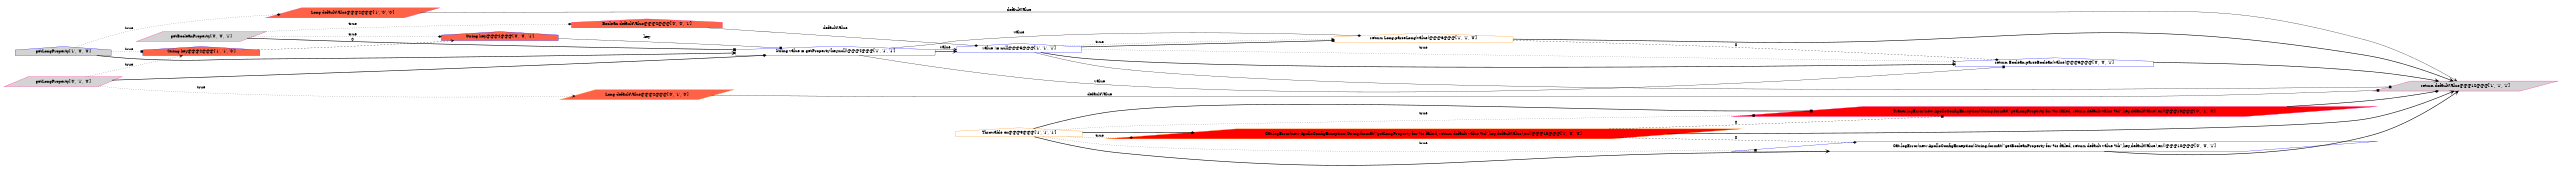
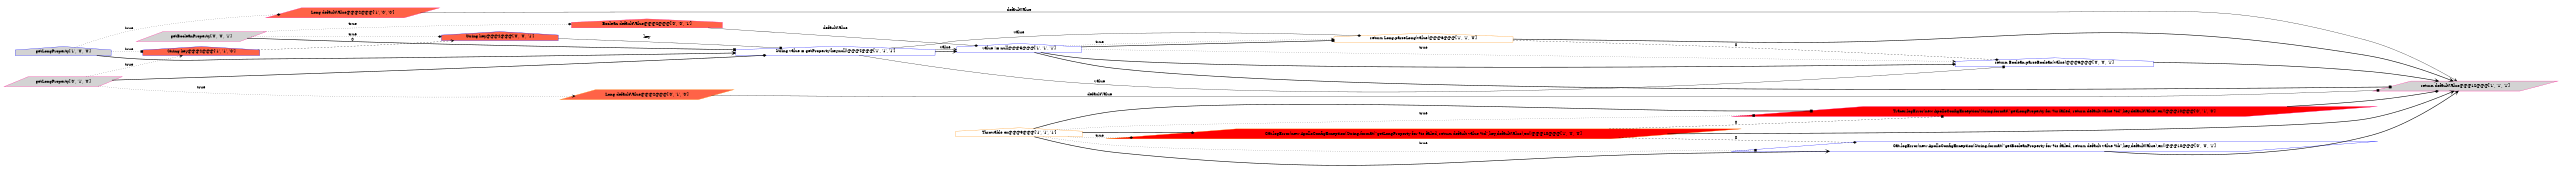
edge "value != null@@@5@@@['1', '1', '1']" -> "return defaultValue@@@12@@@['1', '1', '1']": style solid -> bold
